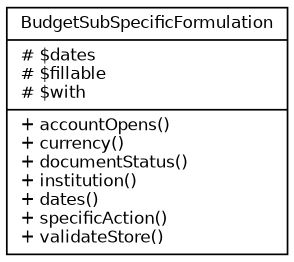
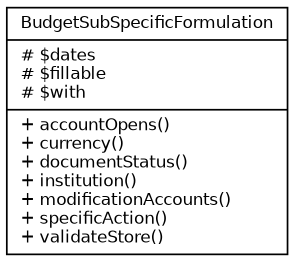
node "BudgetSubSpecificFormulation": text "+ dates()" -> "+ modificationAccounts()"
